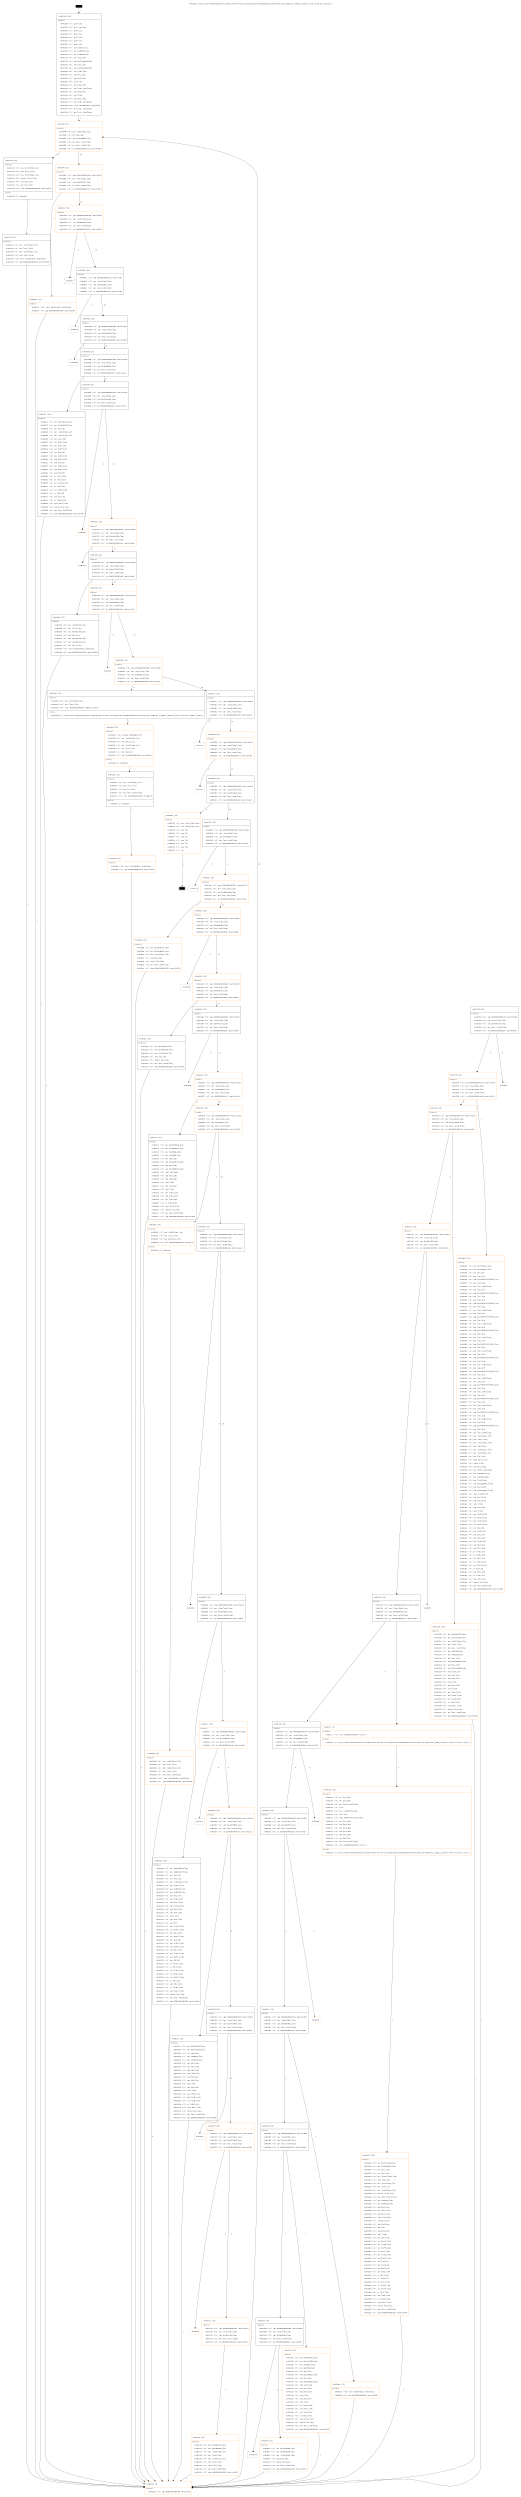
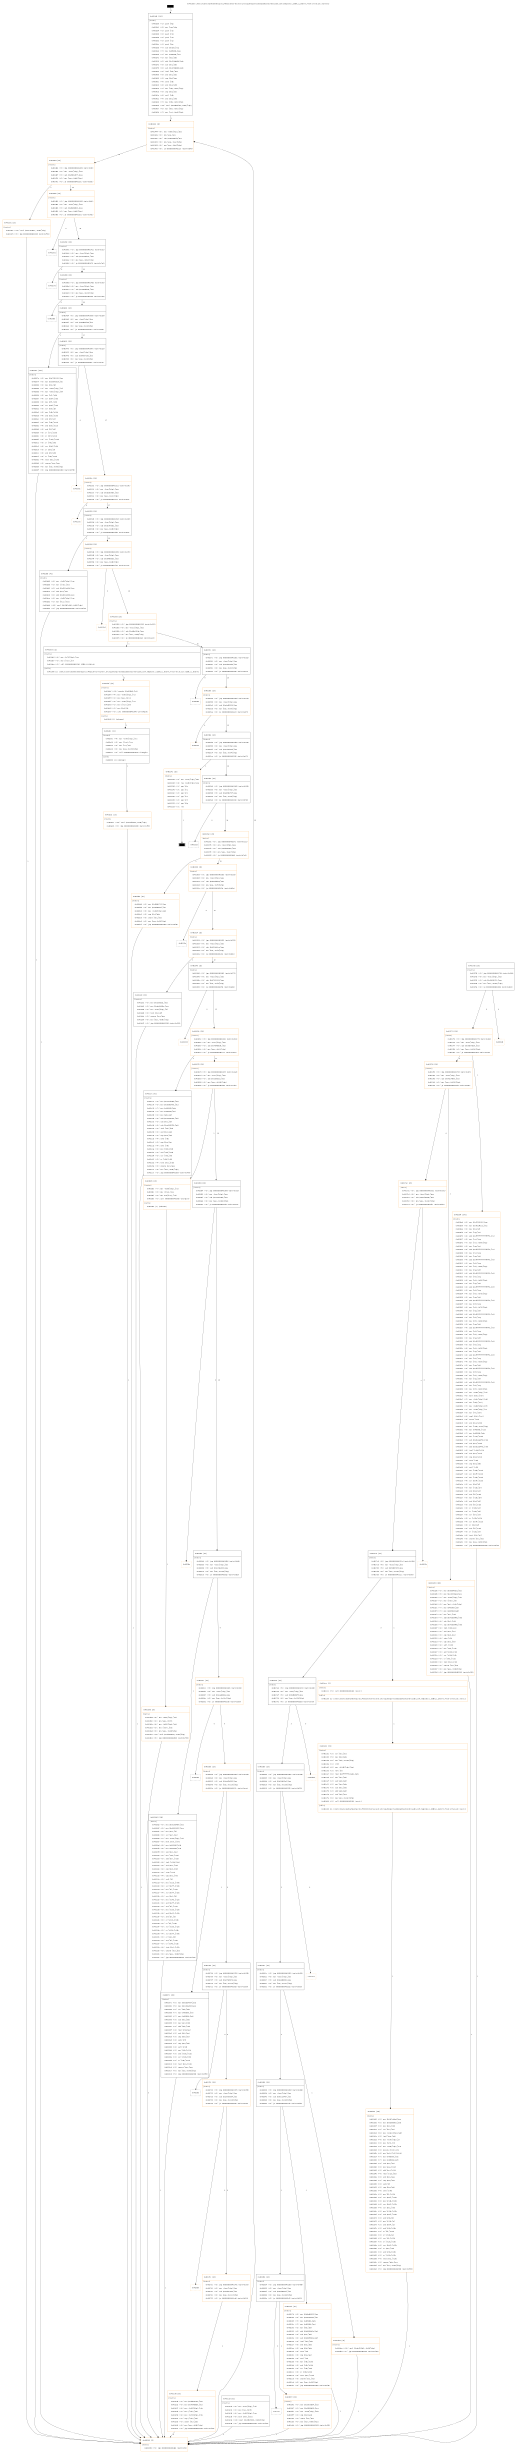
node "0x401c10 [29]": removed
